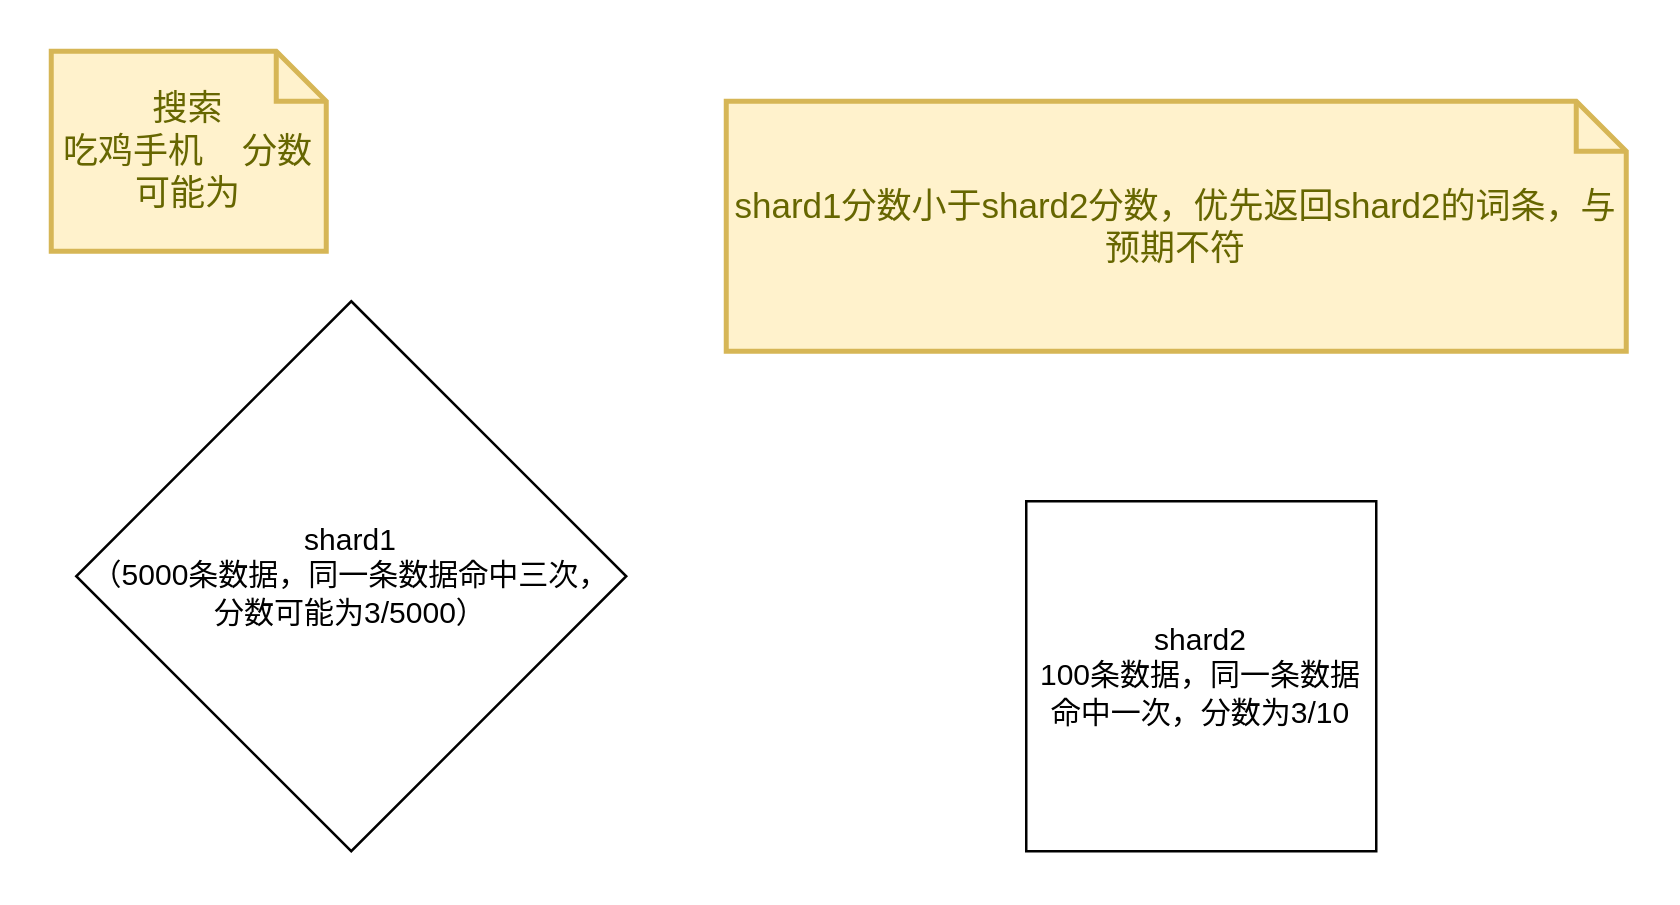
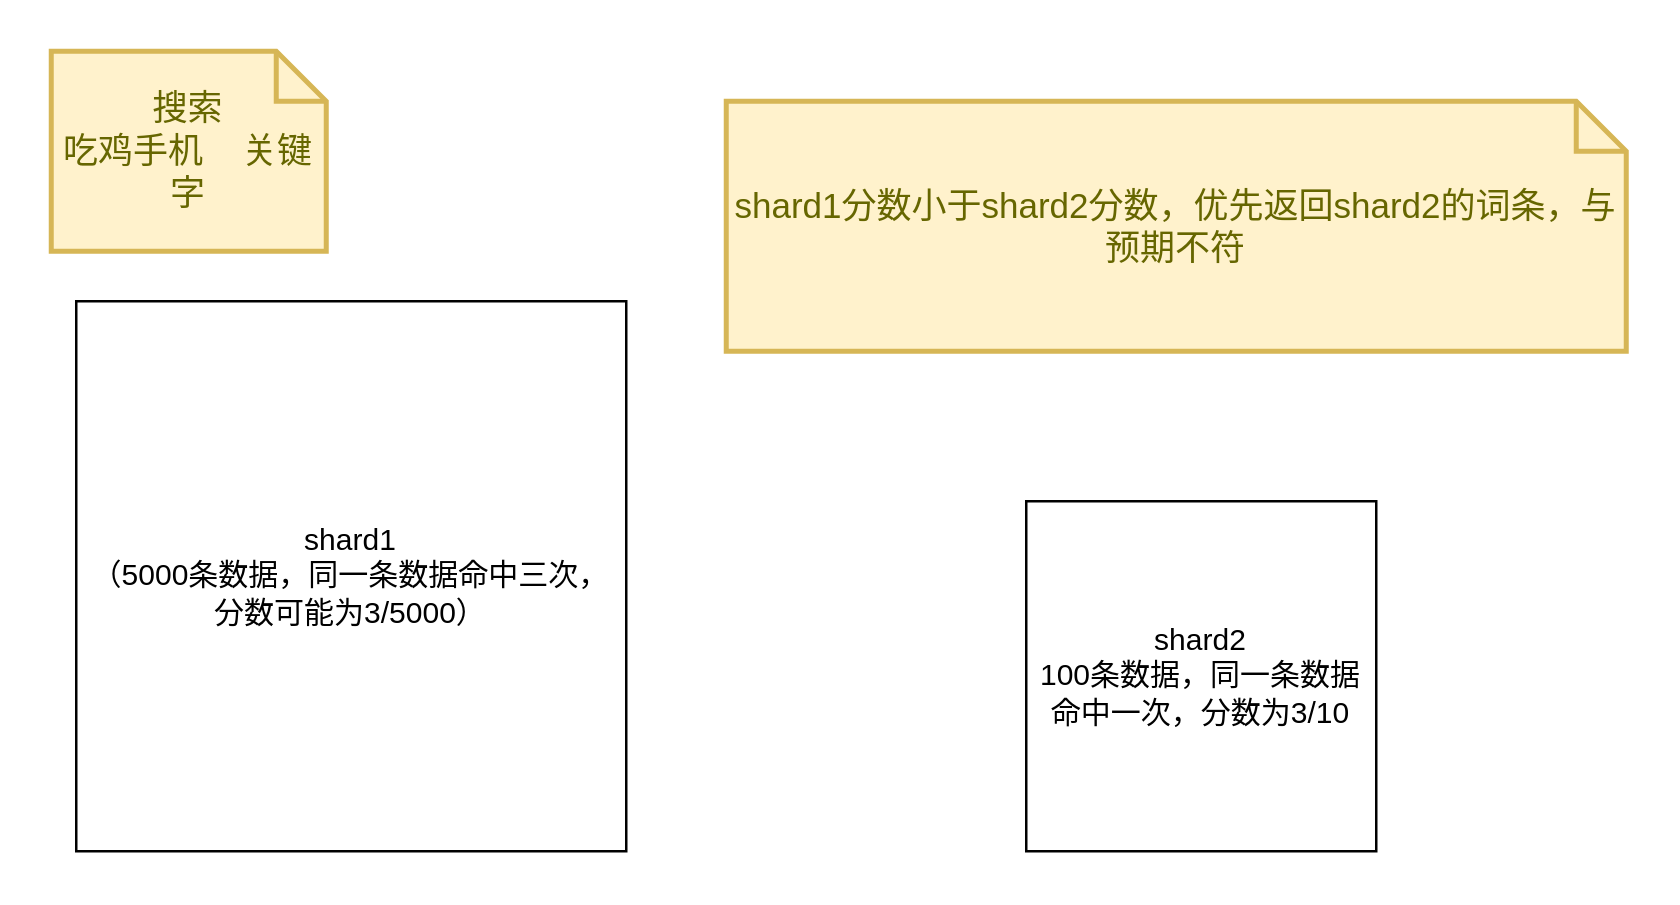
node "搜索 吃鸡手机 分数可能为": label "搜索 吃鸡手机 分数可能为" -> "搜索 吃鸡手机 关键字"
node "shard1 （5000条数据，同一条数据命中三次，分数可能为3/5000）": shape diamond -> rectangle
